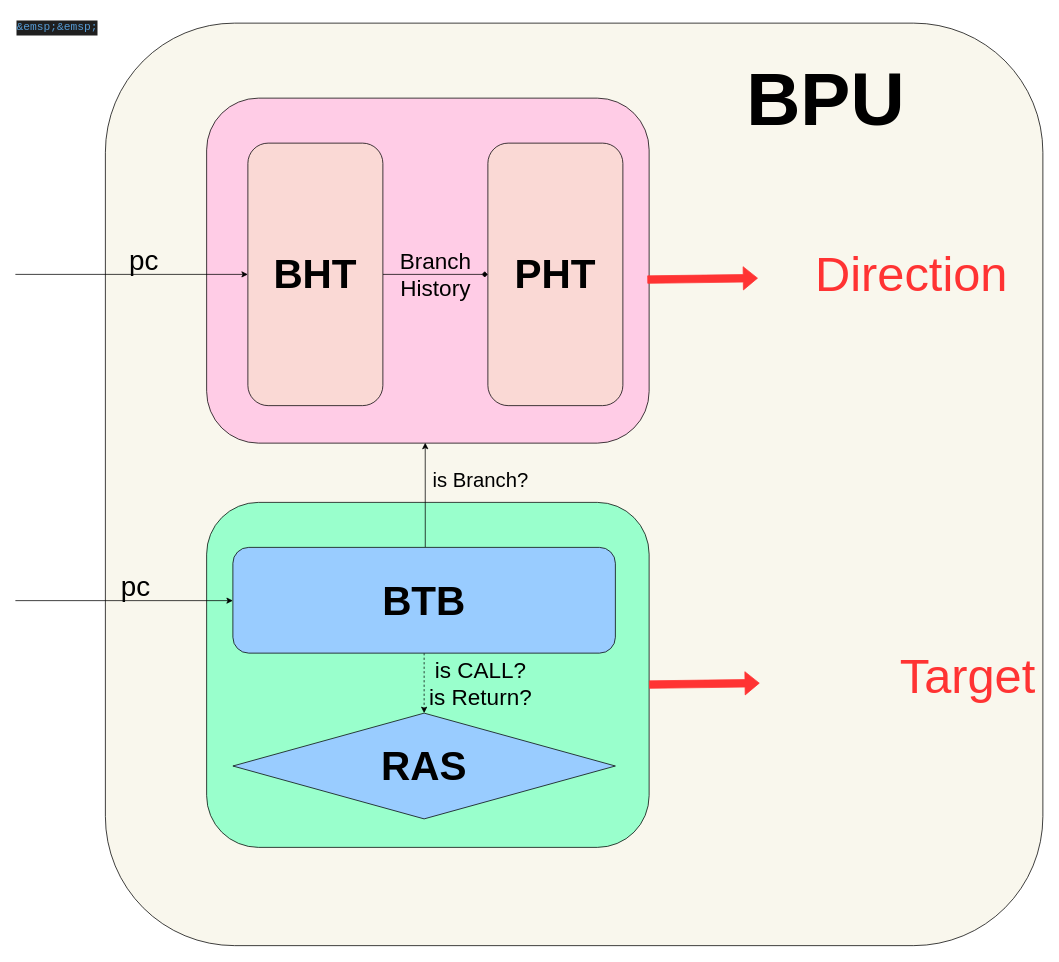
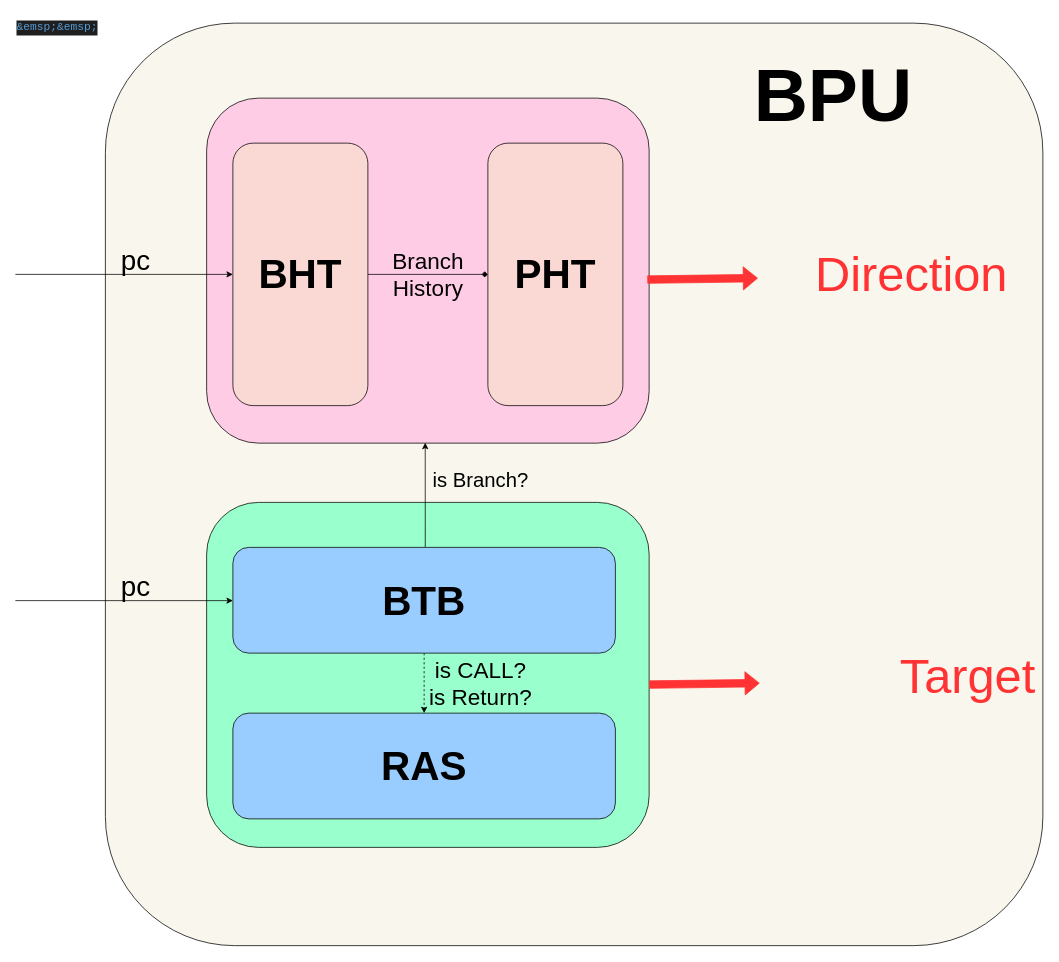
node "BPU": moved (825, 98) -> (833, 94)
node "BHT": moved (315, 274) -> (300, 274)
node "RAS": shape diamond -> rounded rectangle
